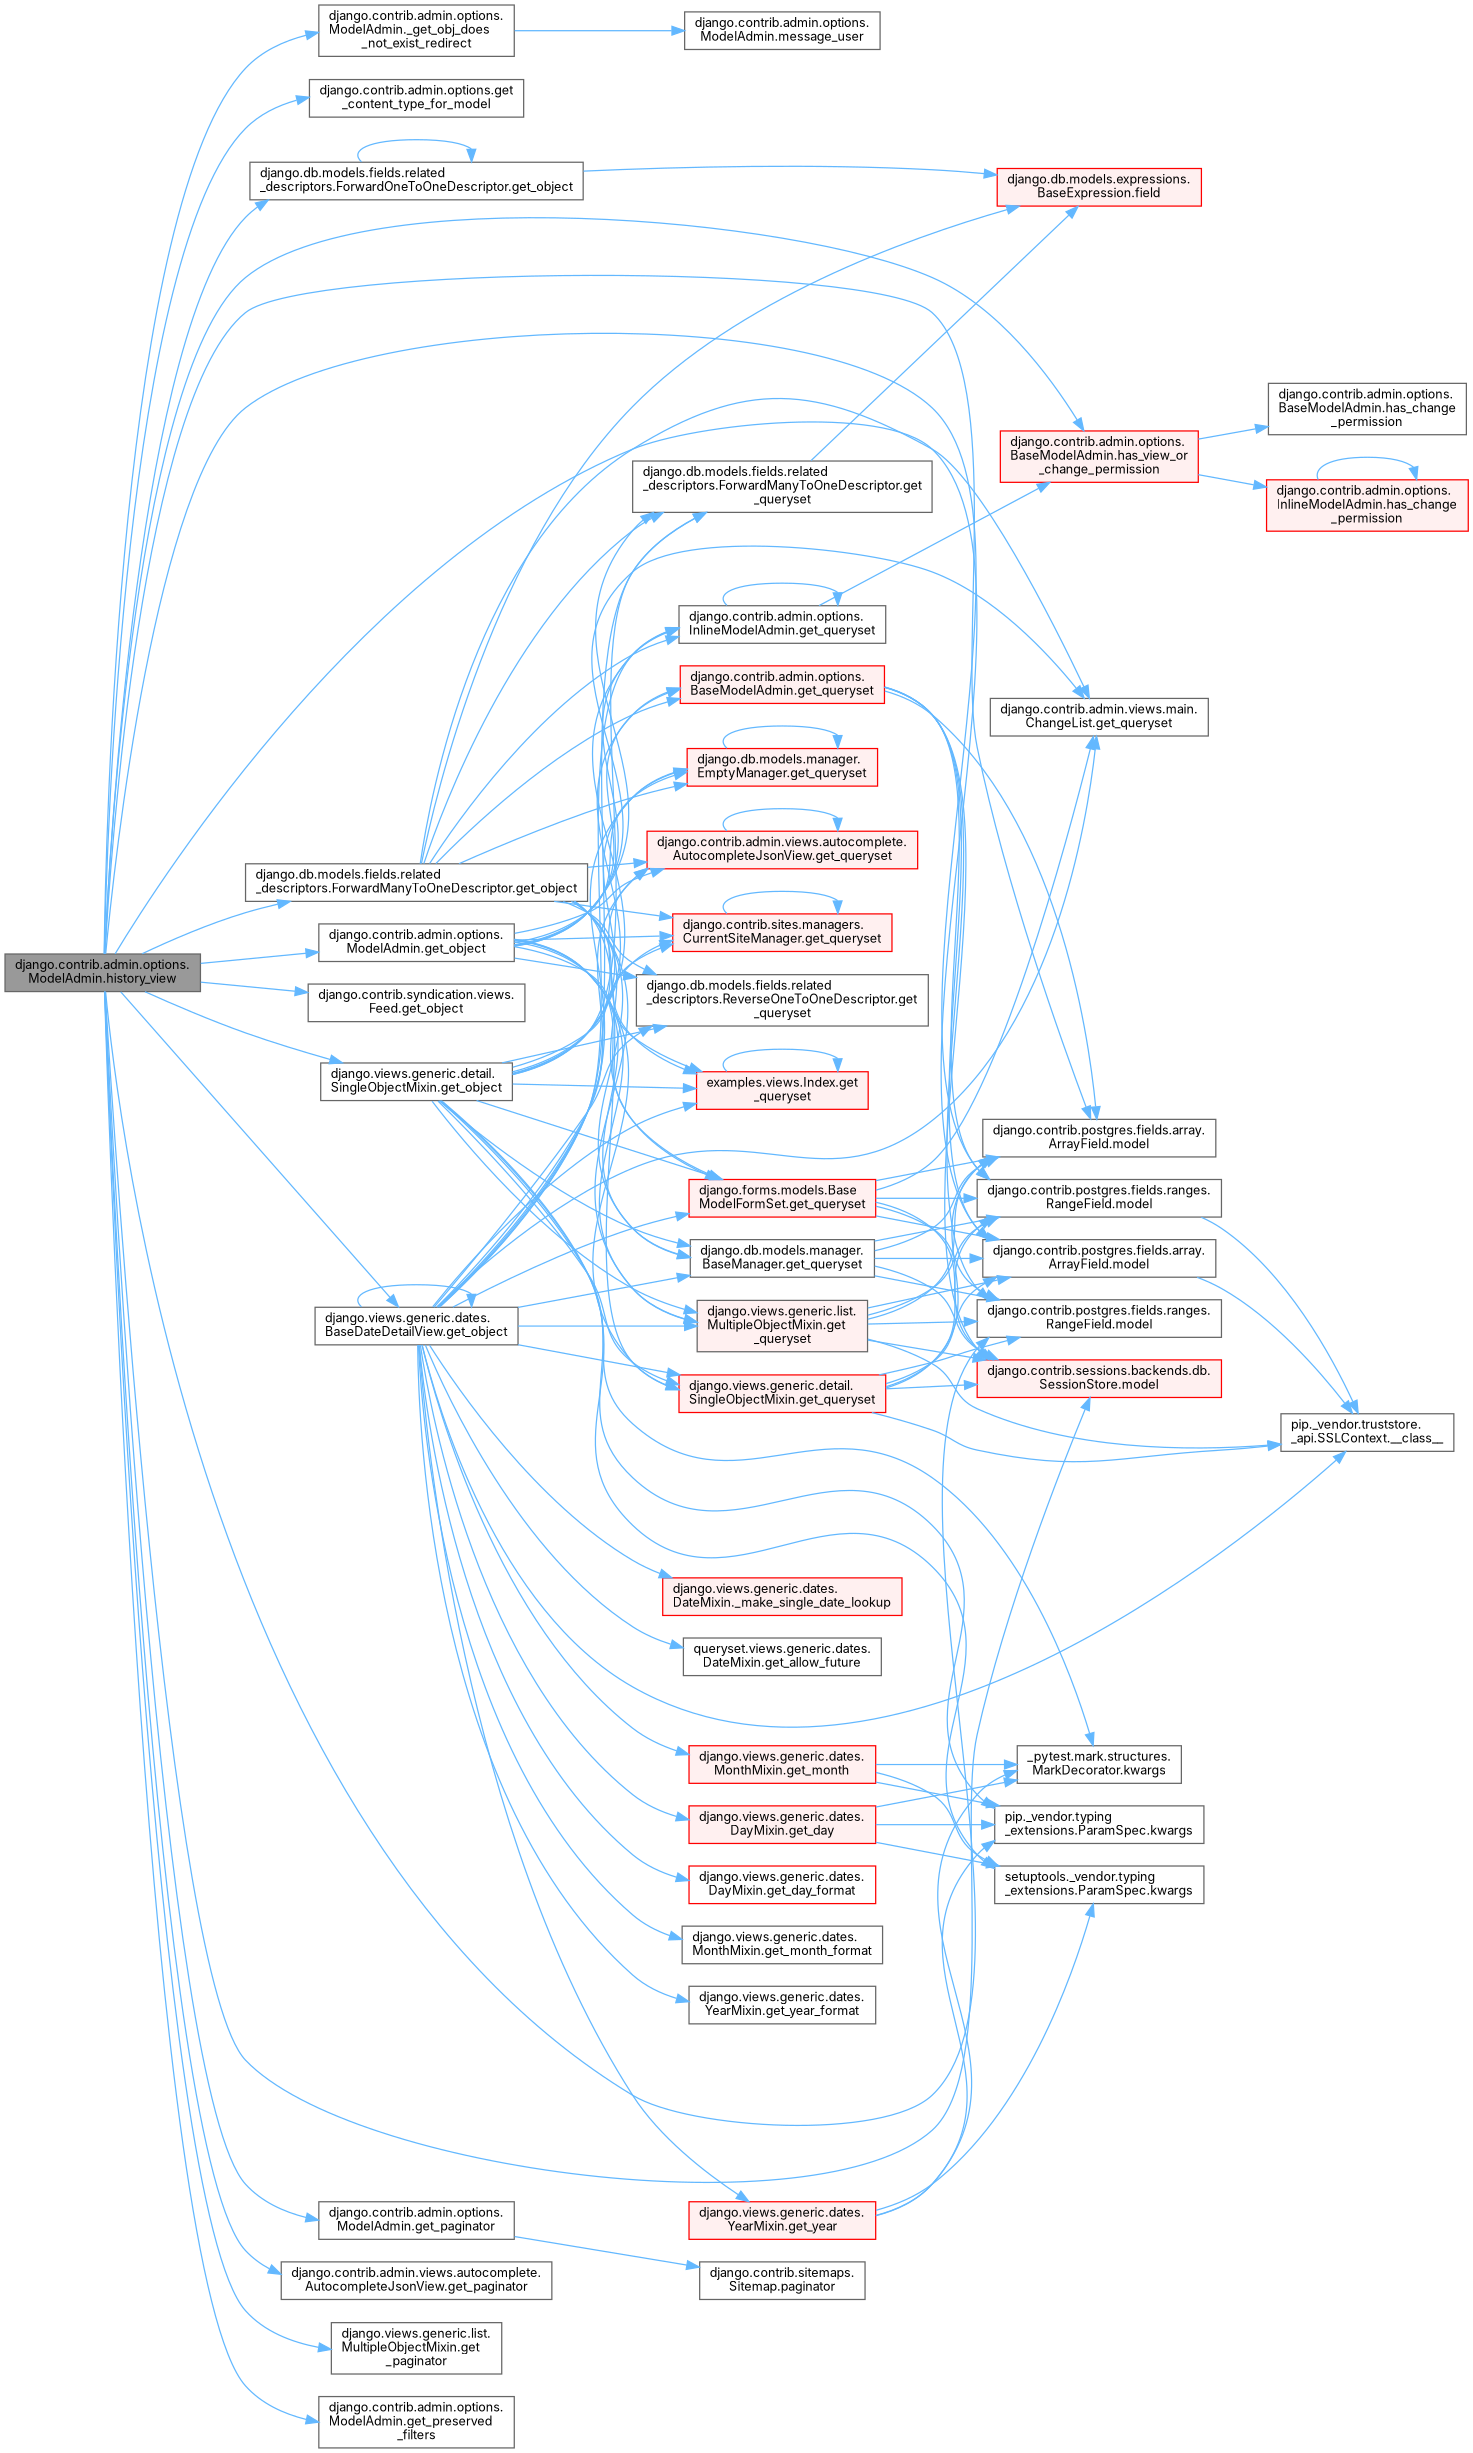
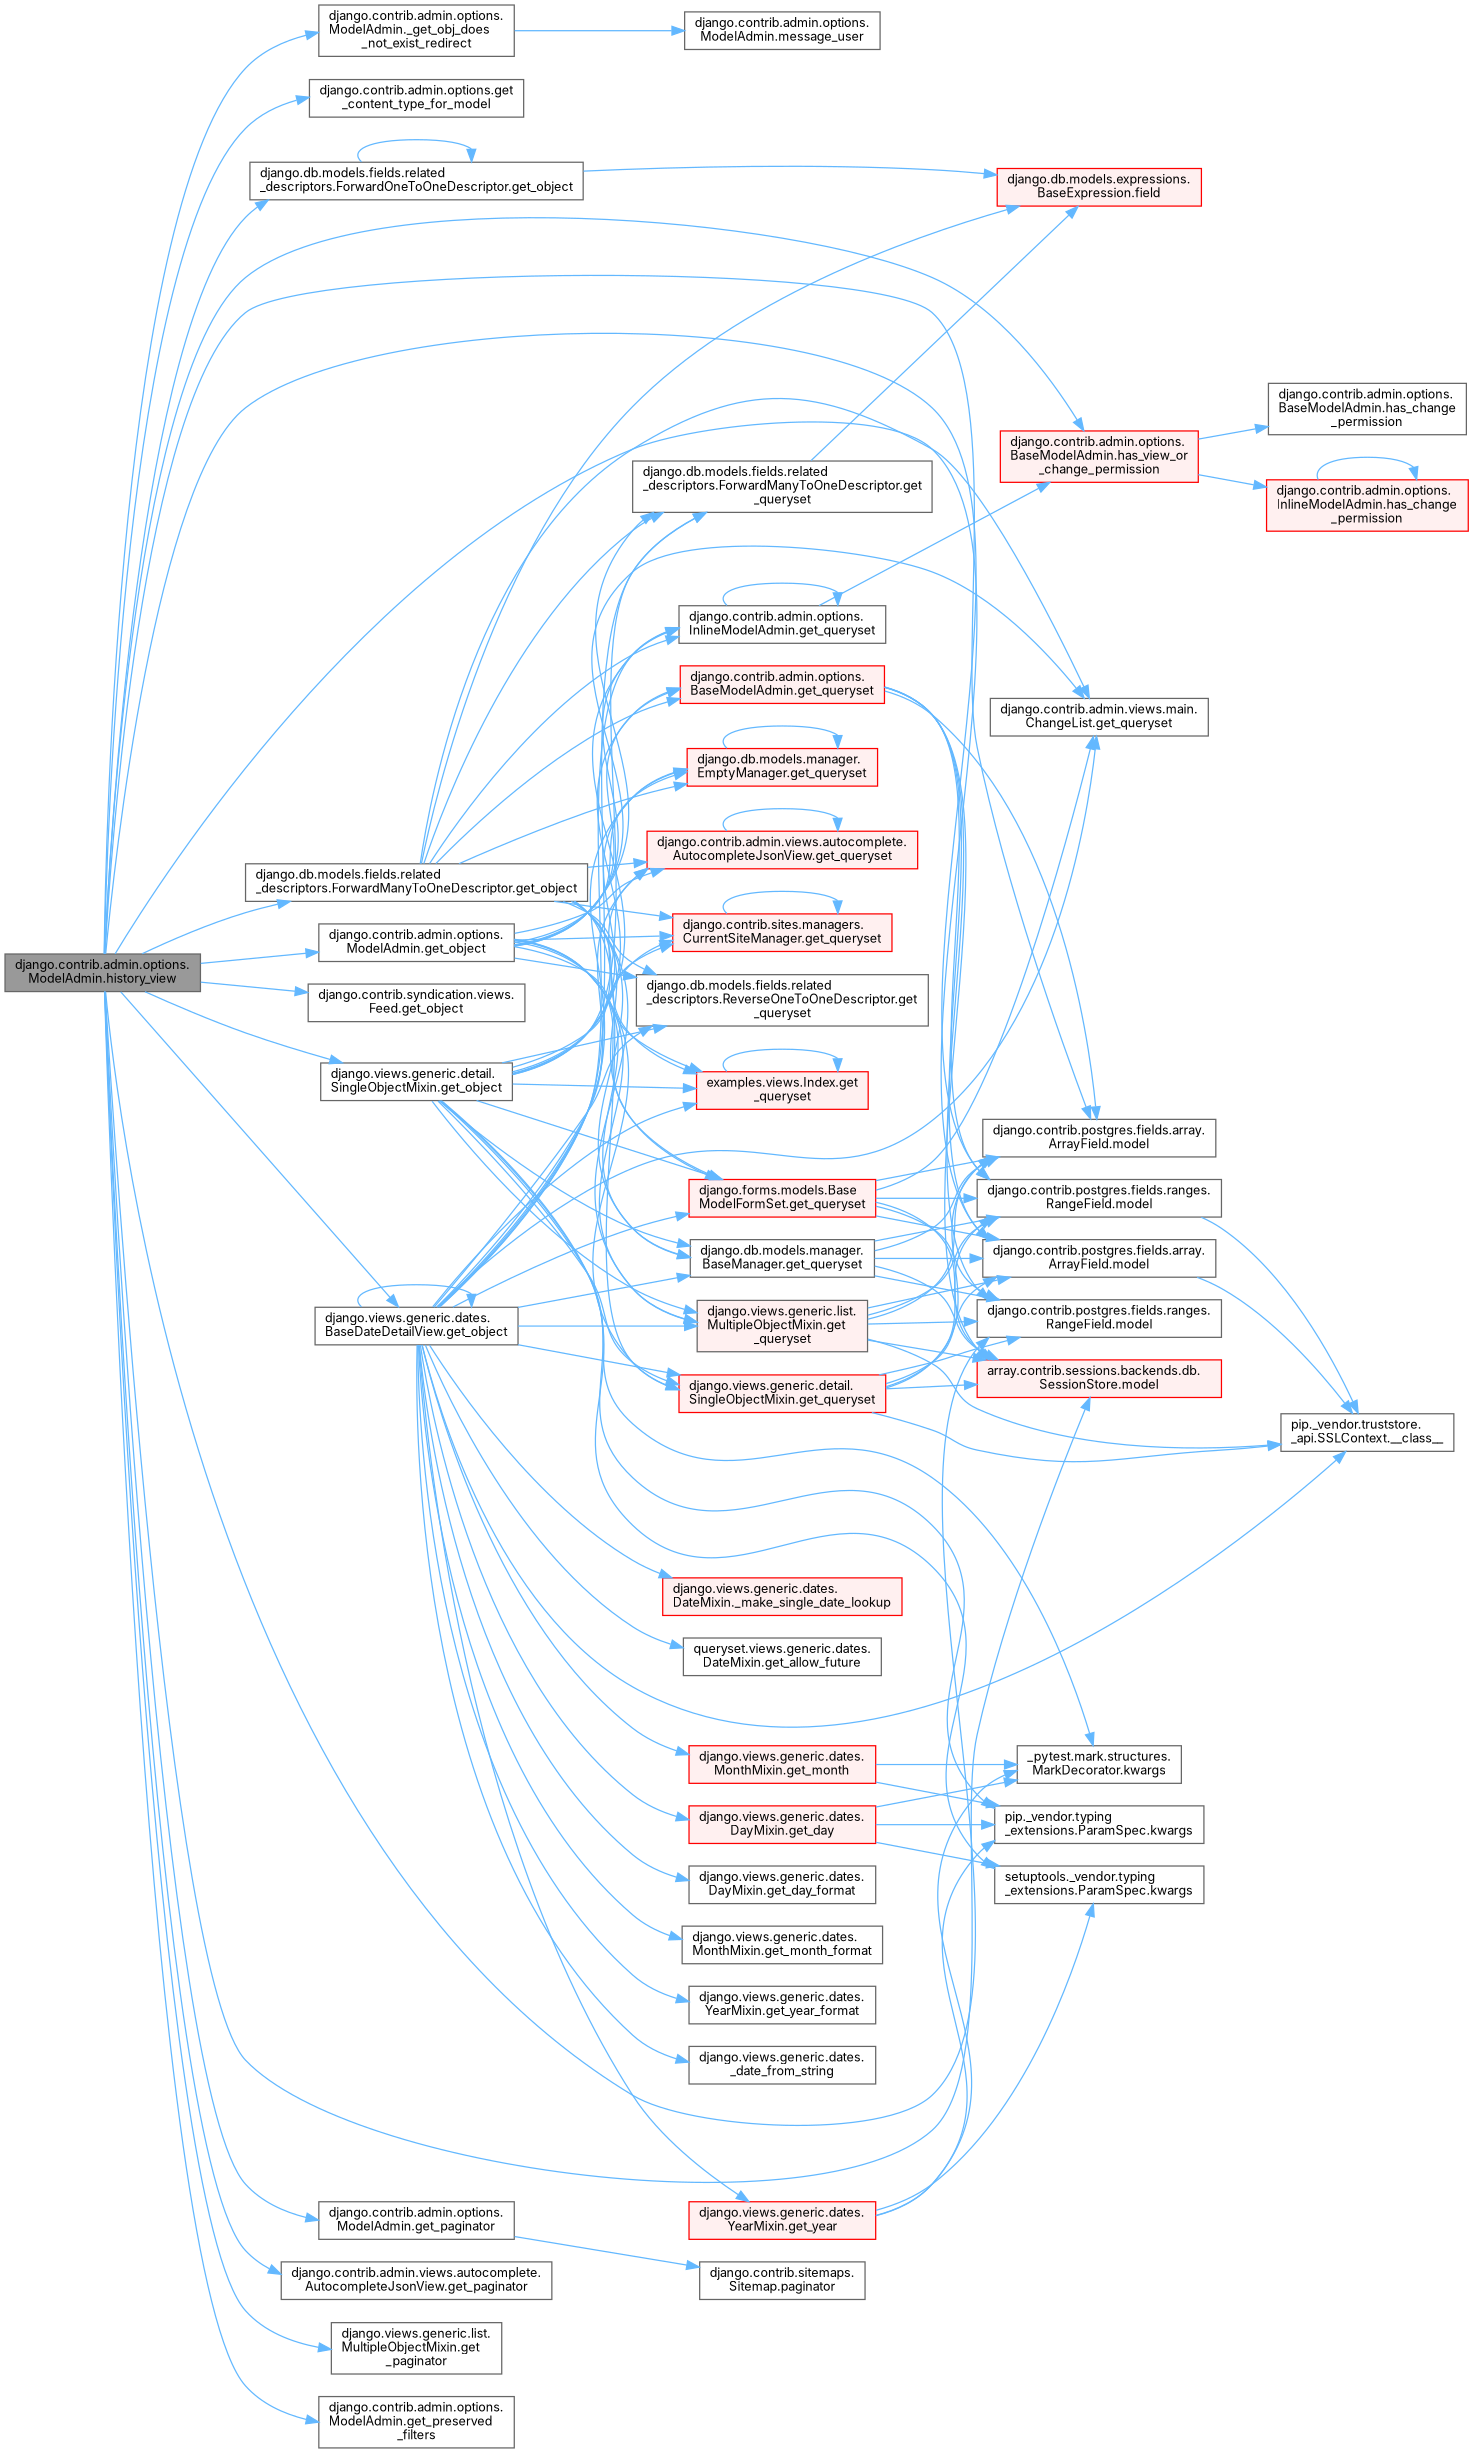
node "django.contrib.sessions.backends.db. SessionStore.model": label "django.contrib.sessions.backends.db. SessionStore.model" -> "array.contrib.sessions.backends.db. SessionStore.model"
edge "django.views.generic.dates. MonthMixin.get_month" -> "setuptools._vendor.typing _extensions.ParamSpec.kwargs": removed
node "django.views.generic.dates. DayMixin.get_day_format": color red -> grey40
node "django.views.generic.dates. _date_from_string": added
